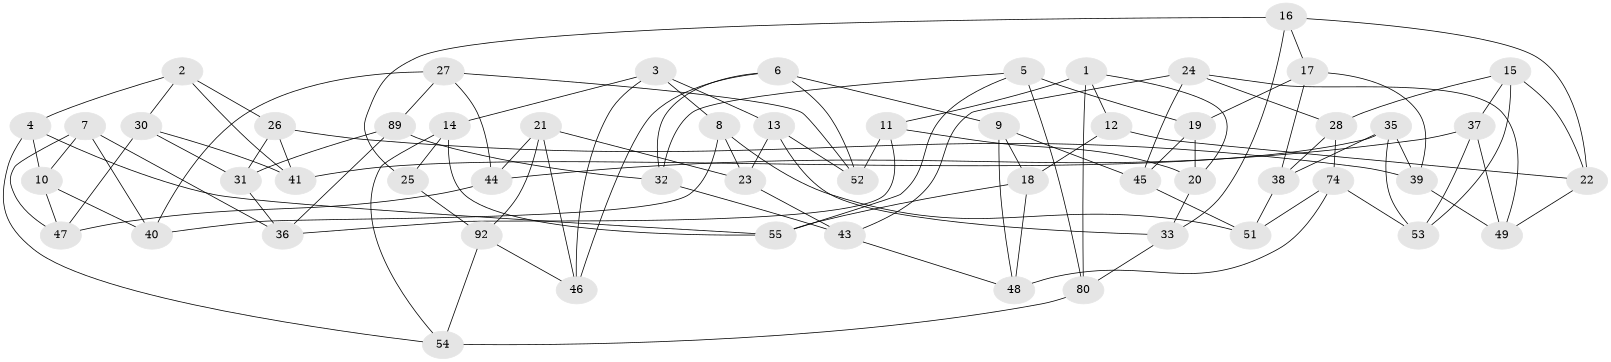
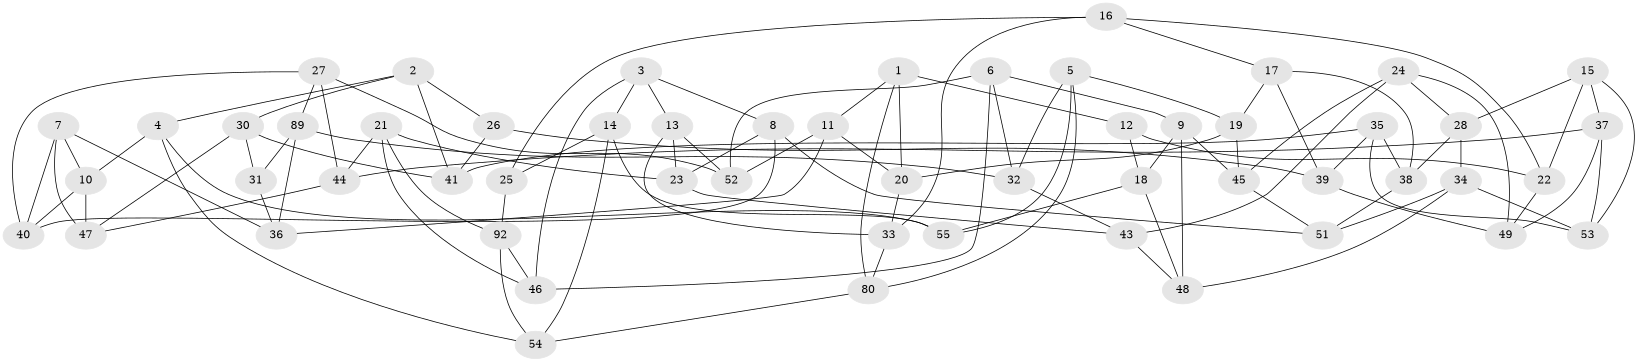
edge "26" -- "31": removed
node "74": label "74" -> "34"
